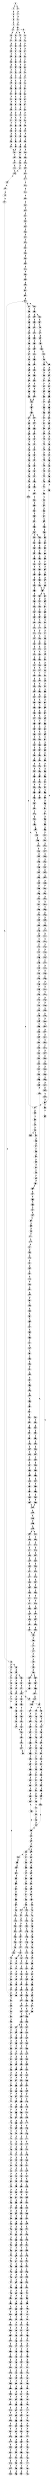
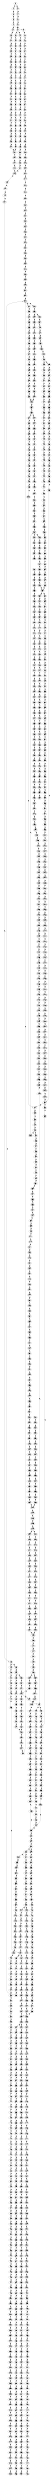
node "S613": removed
